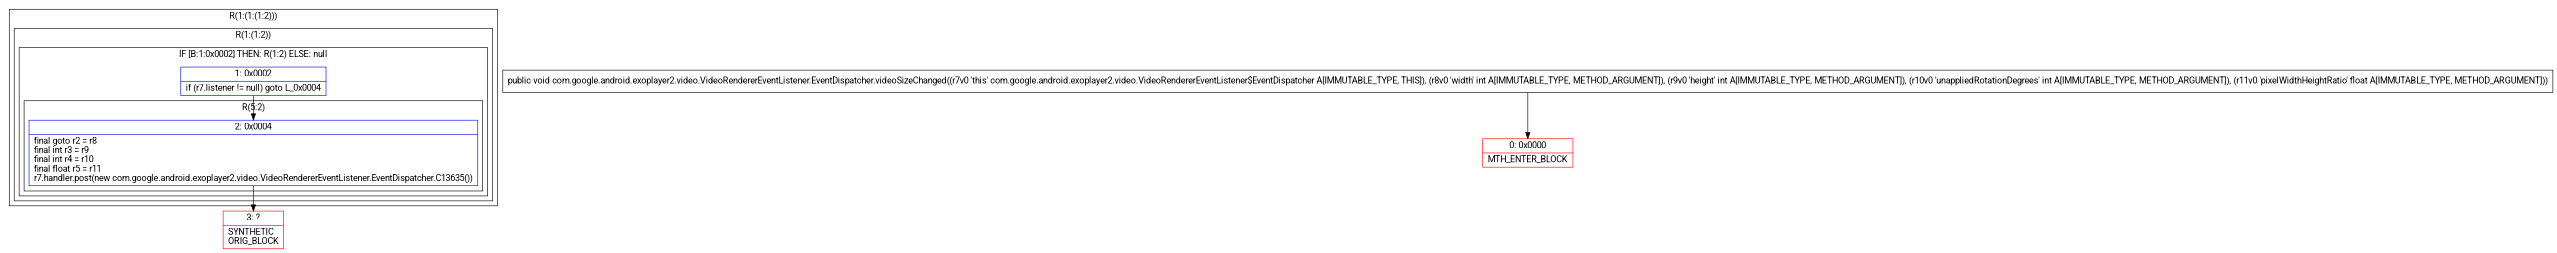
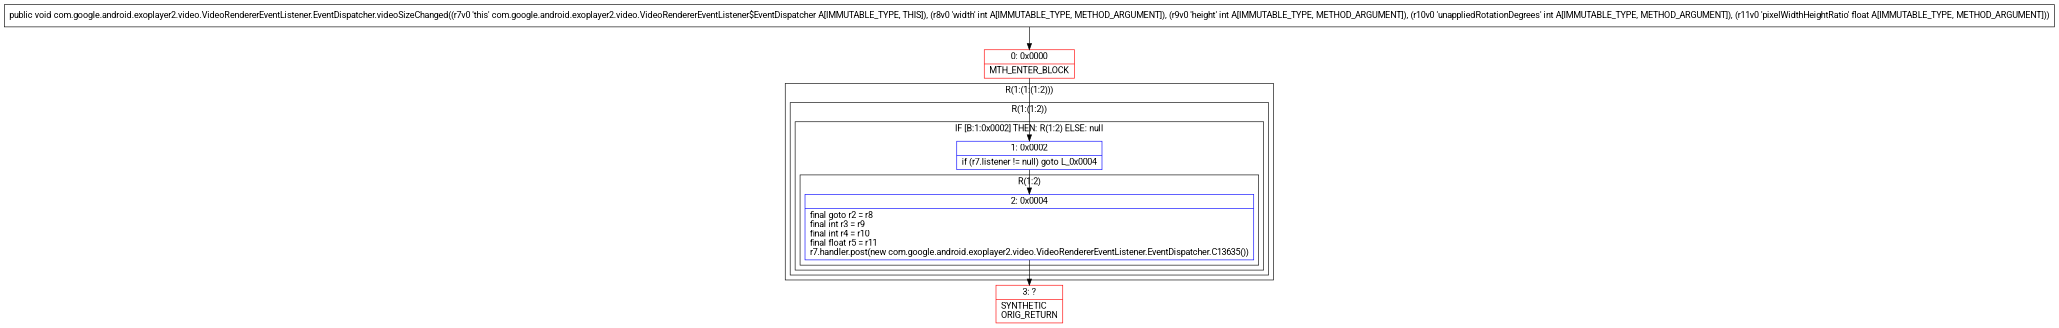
edge "0: 0x0000" -> "1: 0x0002": added
cluster "R(5:2)": label "R(5:2)" -> "R(1:2)"
node "3: ?": text "ORIG_BLOCK" -> "ORIG_RETURN"
